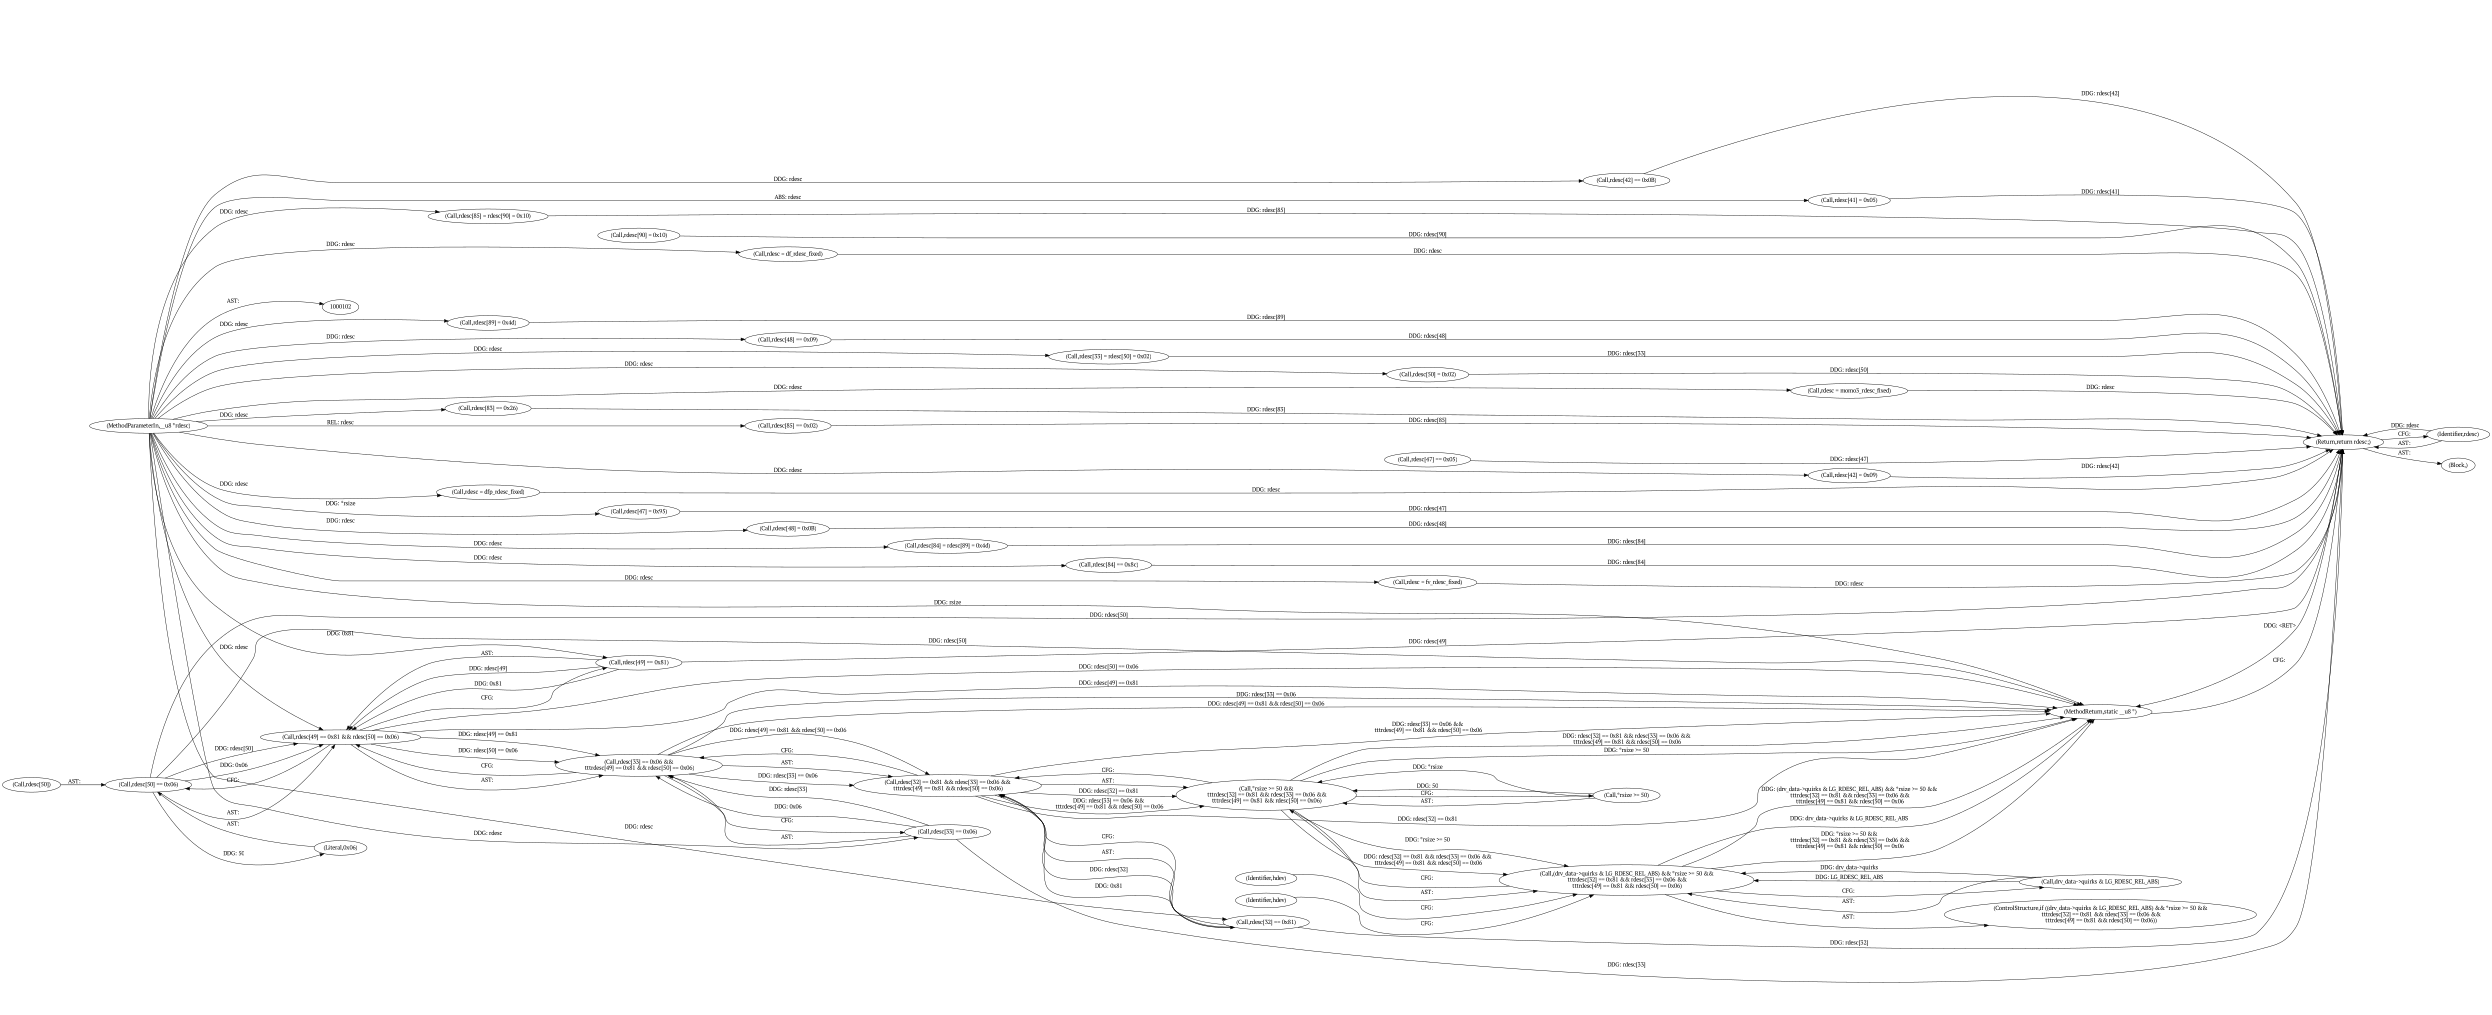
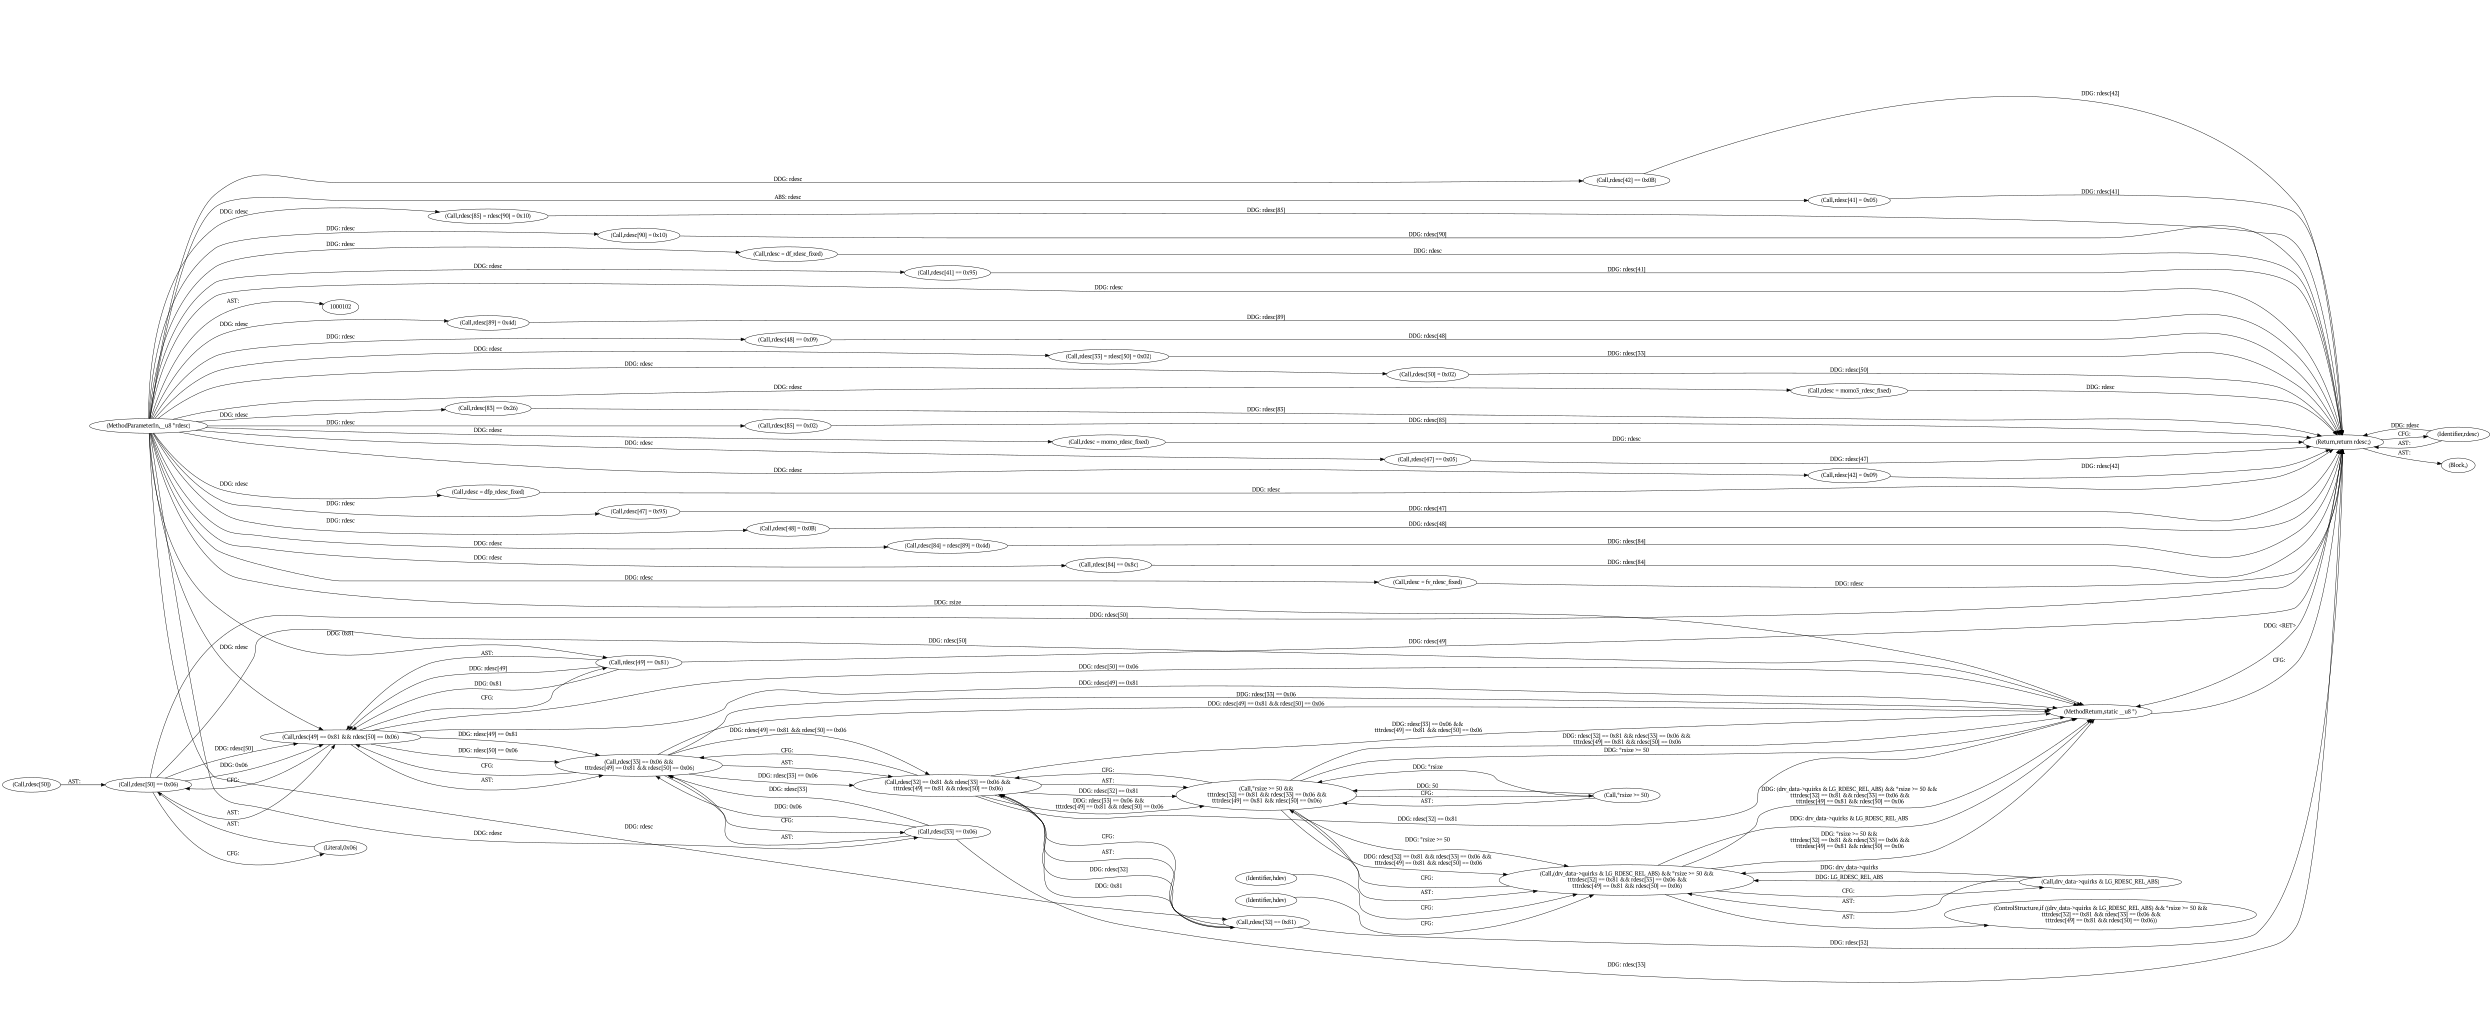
edge "(MethodParameterIn,__u8 *rdesc)" -> "(Call,rdesc[90] = 0x10)": added, label "DDG: rdesc"
node "(Call,rdesc[41] == 0x95)": added
edge "(MethodParameterIn,__u8 *rdesc)" -> "(Return,return rdesc;)": added, label "DDG: rdesc"
edge "(MethodParameterIn,__u8 *rdesc)" -> "(Call,rdesc[85] == 0x02)": label "REL: rdesc" -> "DDG: rdesc"
node "(Call,rdesc = momo_rdesc_fixed)": added
edge "(MethodParameterIn,__u8 *rdesc)" -> "(Call,rdesc[47] == 0x05)": added, label "DDG: rdesc"
edge "(MethodParameterIn,__u8 *rdesc)" -> "(Call,rdesc[47] = 0x95)": label "DDG: *rsize" -> "DDG: rdesc"
edge "(Call,rdesc[50] == 0x06)" -> "(Literal,0x06)": label "DDG: 50" -> "CFG: "
